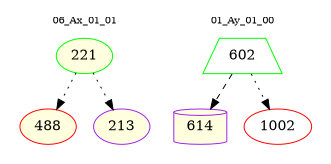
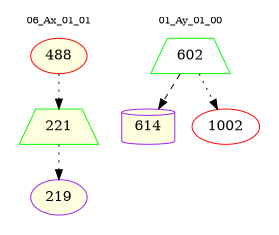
node "221": shape ellipse -> trapezium
edge "221" -> "488": reversed
node "213": label "213" -> "219"
